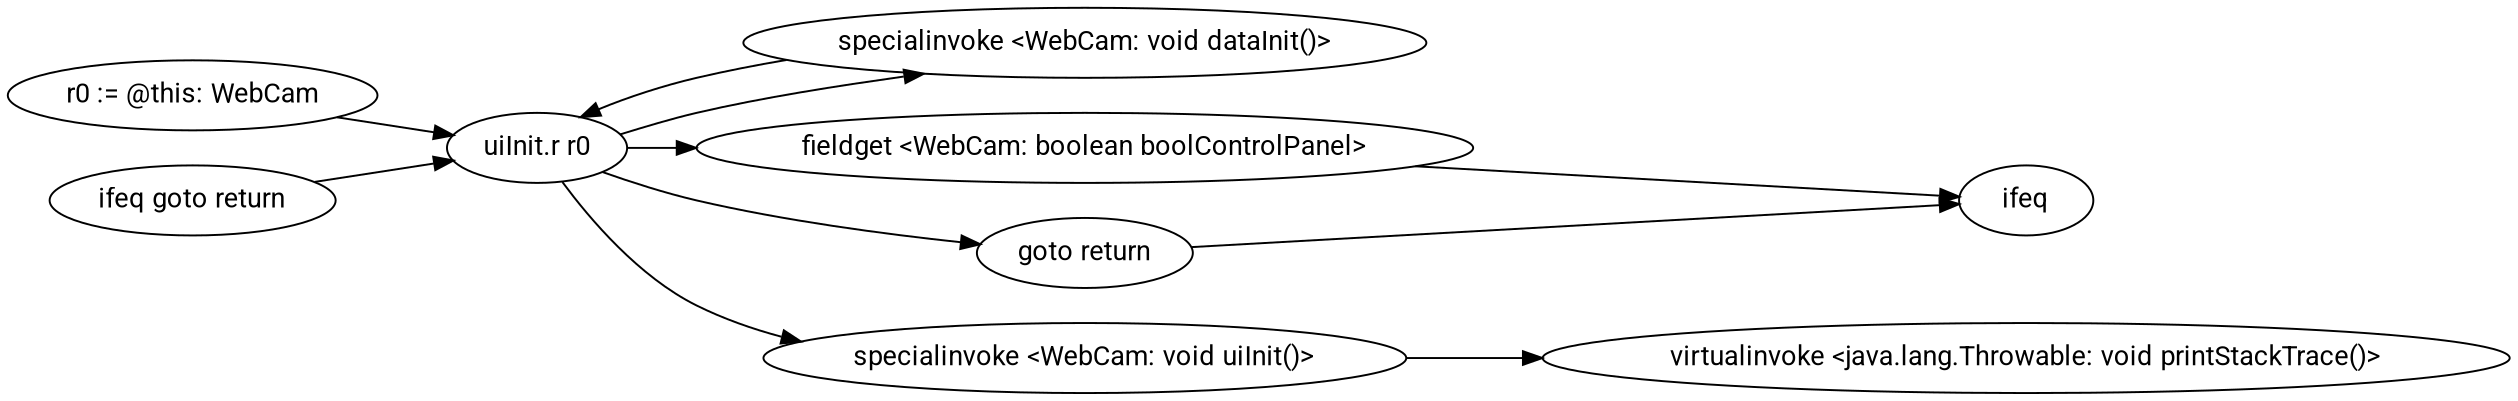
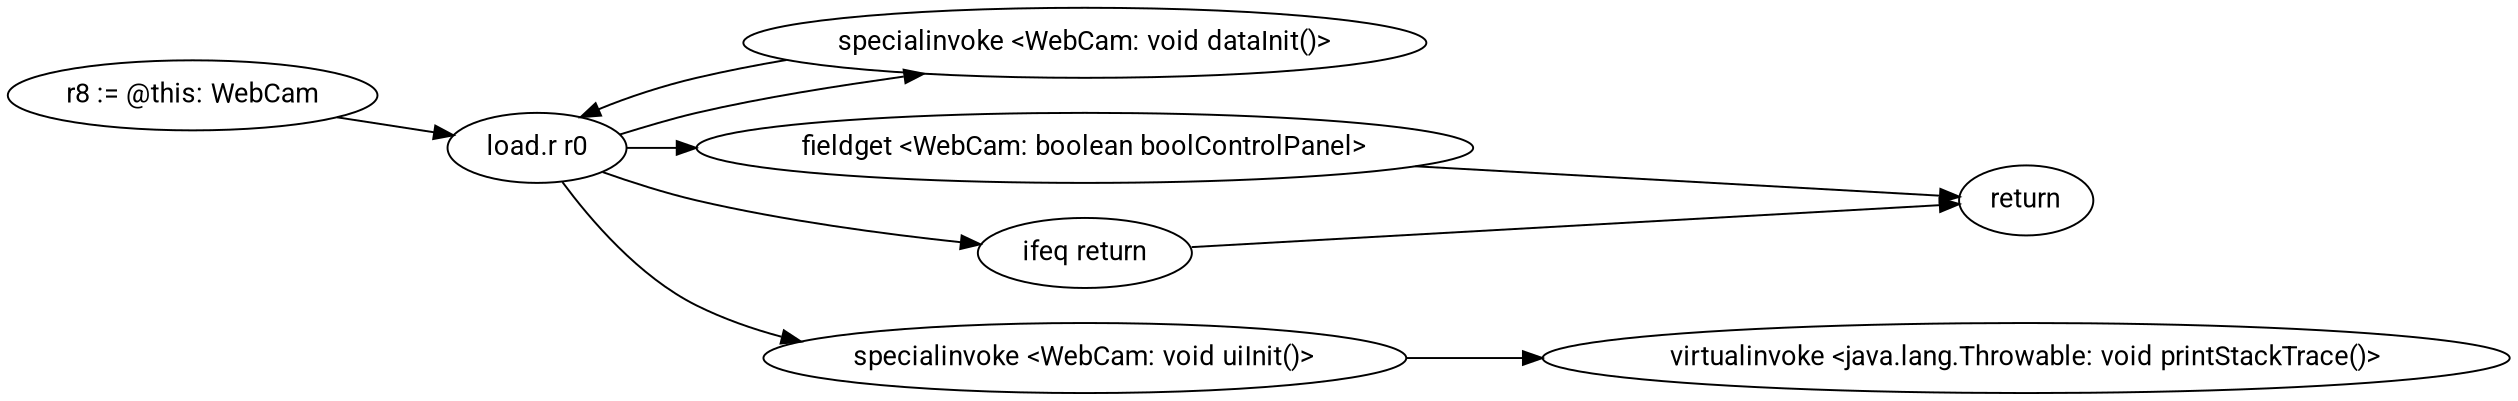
node "r0 := @this: WebCam": label "r0 := @this: WebCam" -> "r8 := @this: WebCam"
node "uiInit.r r0": label "uiInit.r r0" -> "load.r r0"
node "ifeq goto return": removed
node "ifeq": label "ifeq" -> "return"
node "goto return": label "goto return" -> "ifeq return"
